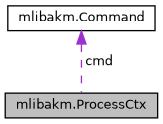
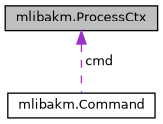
edge "mlibakm.ProcessCtx" -> "mlibakm.Command": reversed
